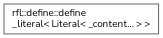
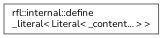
node "rfl::define::define _literal< Literal< _content... > >": label "rfl::define::define _literal< Literal< _content... > >" -> "rfl::internal::define _literal< Literal< _content... > >"
